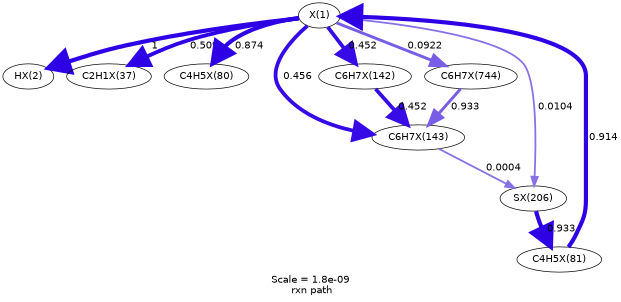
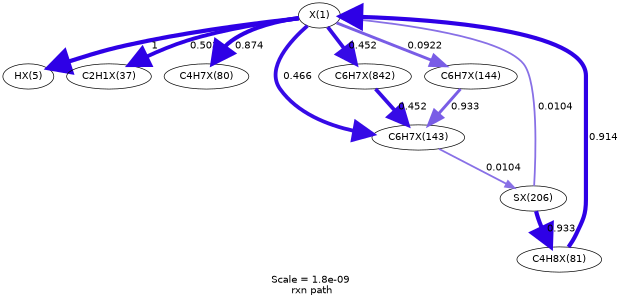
edge "X(1)" -> "SX(206)": reversed
edge "X(1)" -> "C2H1X(37)": label " 0.509" -> " 0.503"
node "HX(2)": label "HX(2)" -> "HX(5)"
node "C4H5X(80)": label "C4H5X(80)" -> "C4H7X(80)"
edge "X(1)" -> "C6H7X(143)": label " 0.456" -> " 0.466"
node "C6H7X(142)": label "C6H7X(142)" -> "C6H7X(842)"
node "C6H7X(744)": label "C6H7X(744)" -> "C6H7X(144)"
edge "C6H7X(143)" -> "SX(206)": label " 0.0004" -> " 0.0104"
node "C4H5X(81)": label "C4H5X(81)" -> "C4H8X(81)"
